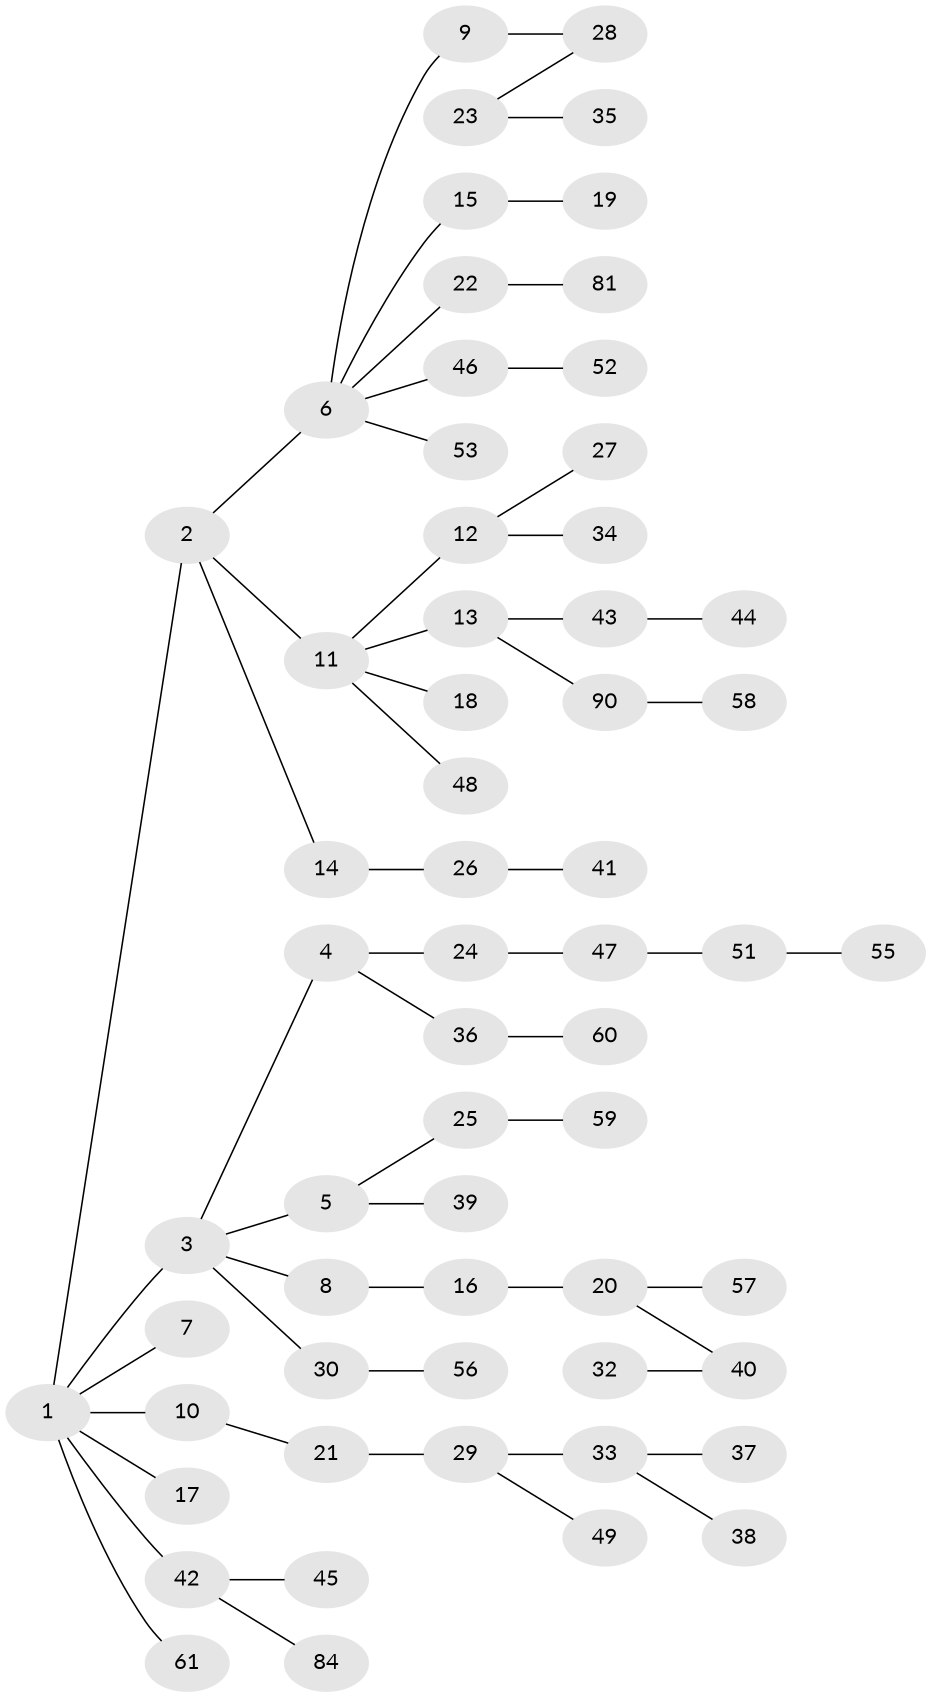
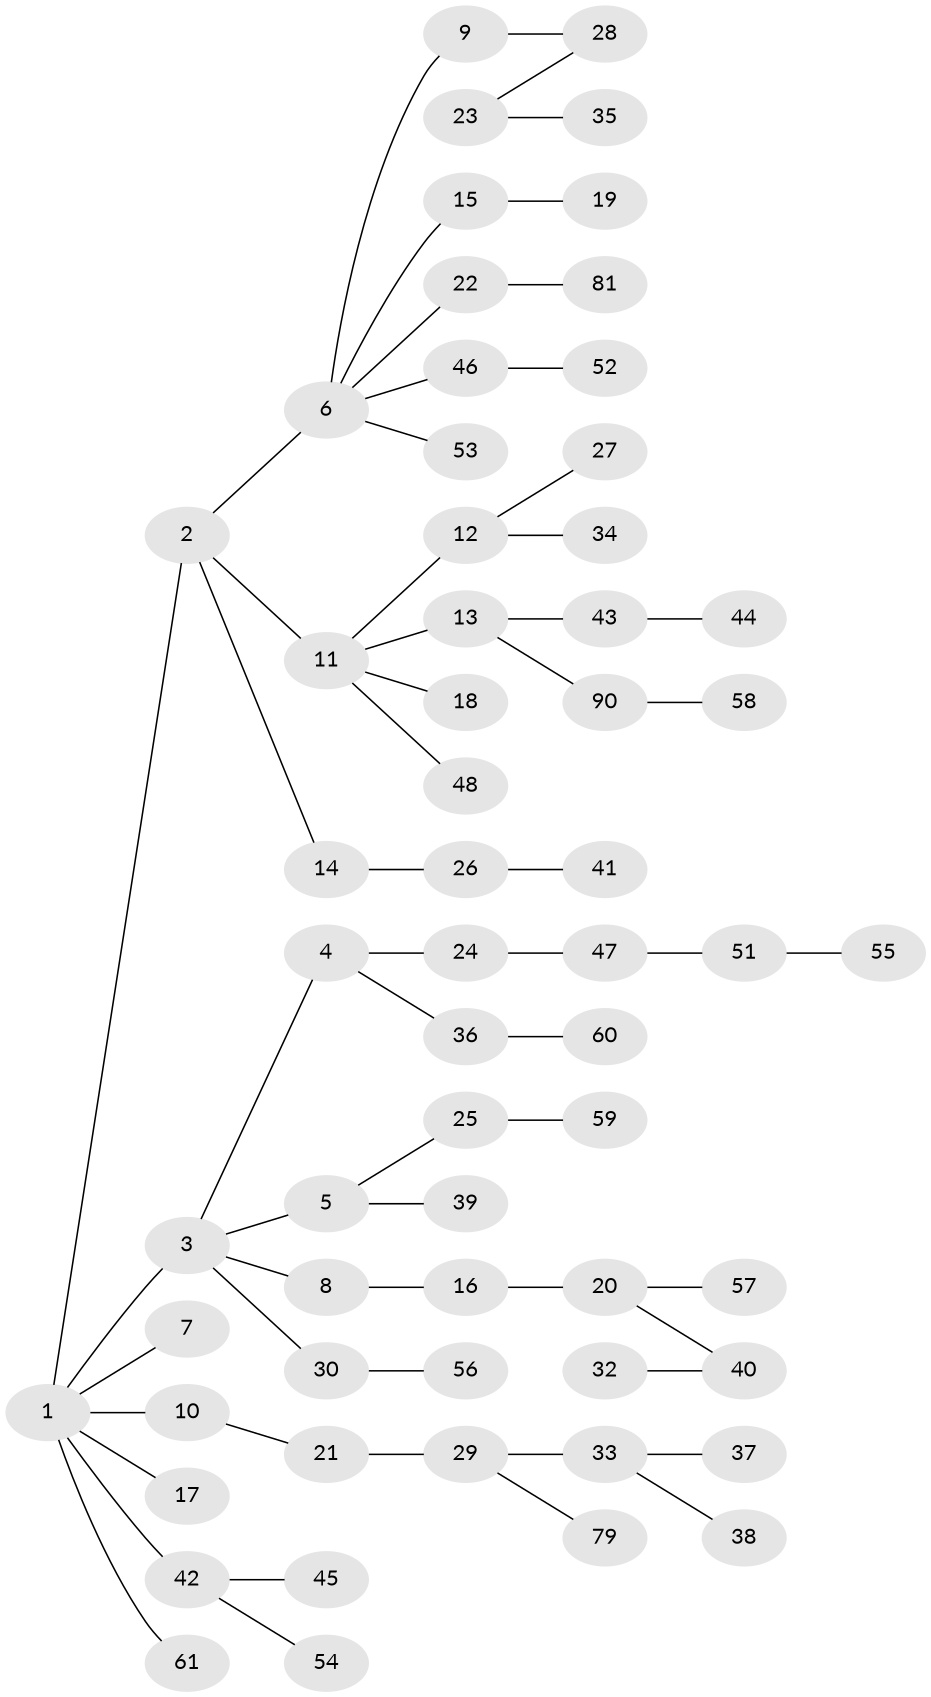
node "49": label "49" -> "79"
node "84": label "84" -> "54"
